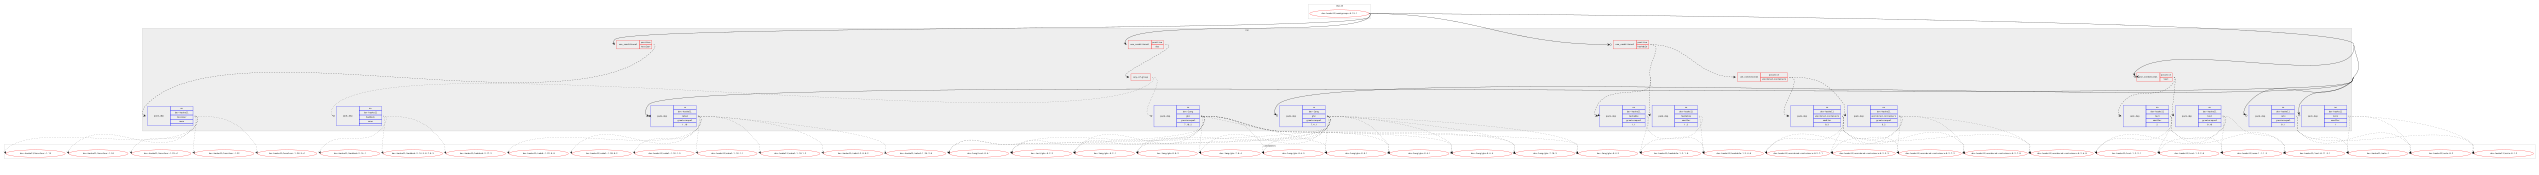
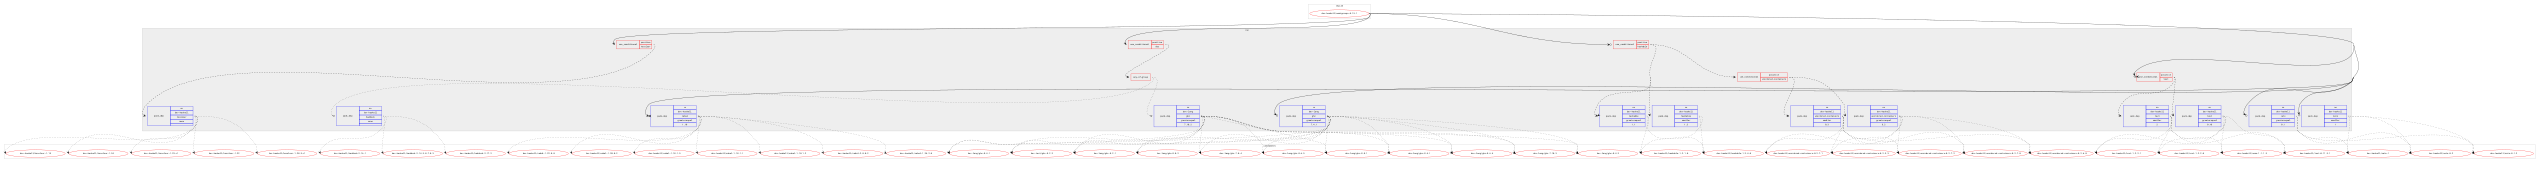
node "dev-lang/text-8.4.1": label "dev-lang/text-8.4.1" -> "dev-lang/ghc-8.4.1"
